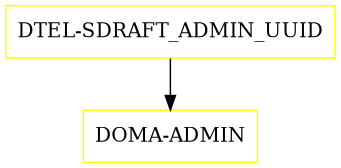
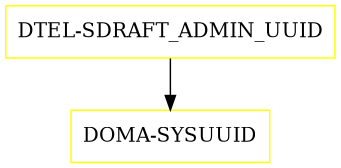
node "DOMA-ADMIN": label "DOMA-ADMIN" -> "DOMA-SYSUUID"
